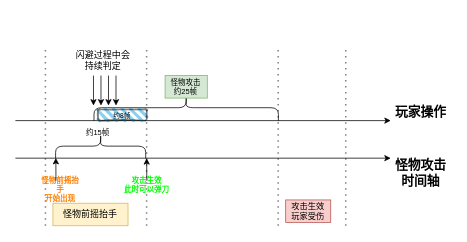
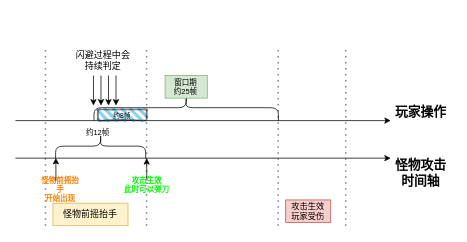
node "怪物攻击 约25帧": label "怪物攻击 约25帧" -> "窗口期 约25帧"
node "约15帧": label "约15帧" -> "约12帧"
